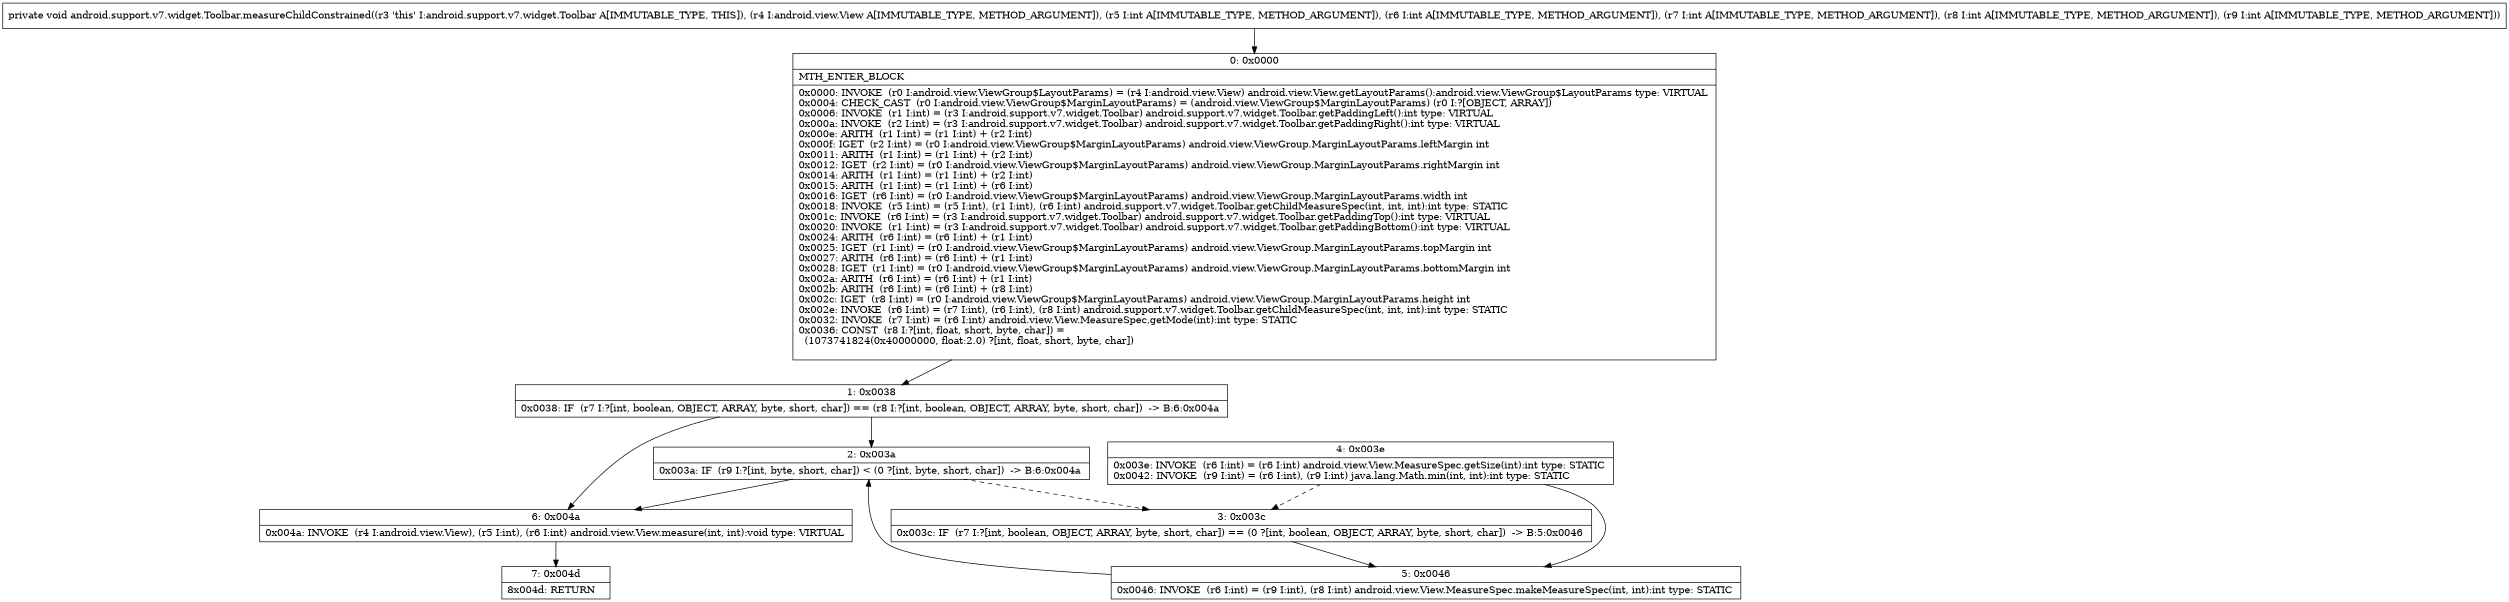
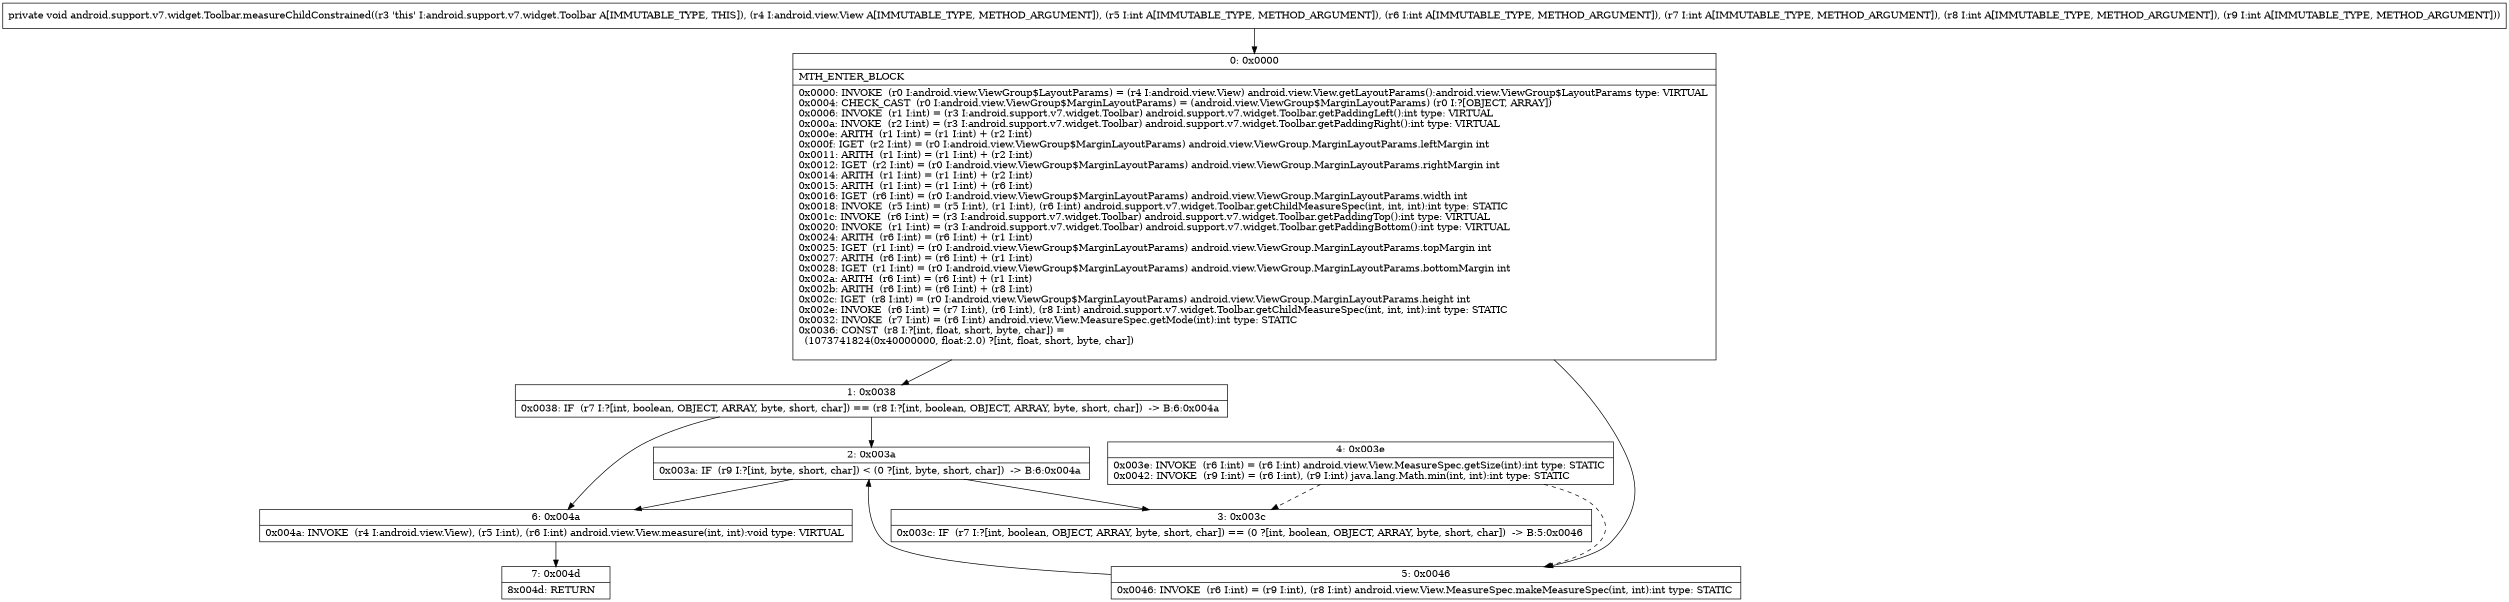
edge "2: 0x003a" -> "3: 0x003c": style dashed -> solid
edge "4: 0x003e" -> "5: 0x0046": style solid -> dashed
edge "3: 0x003c" -> "5: 0x0046": now "0: 0x0000" -> "5: 0x0046"
